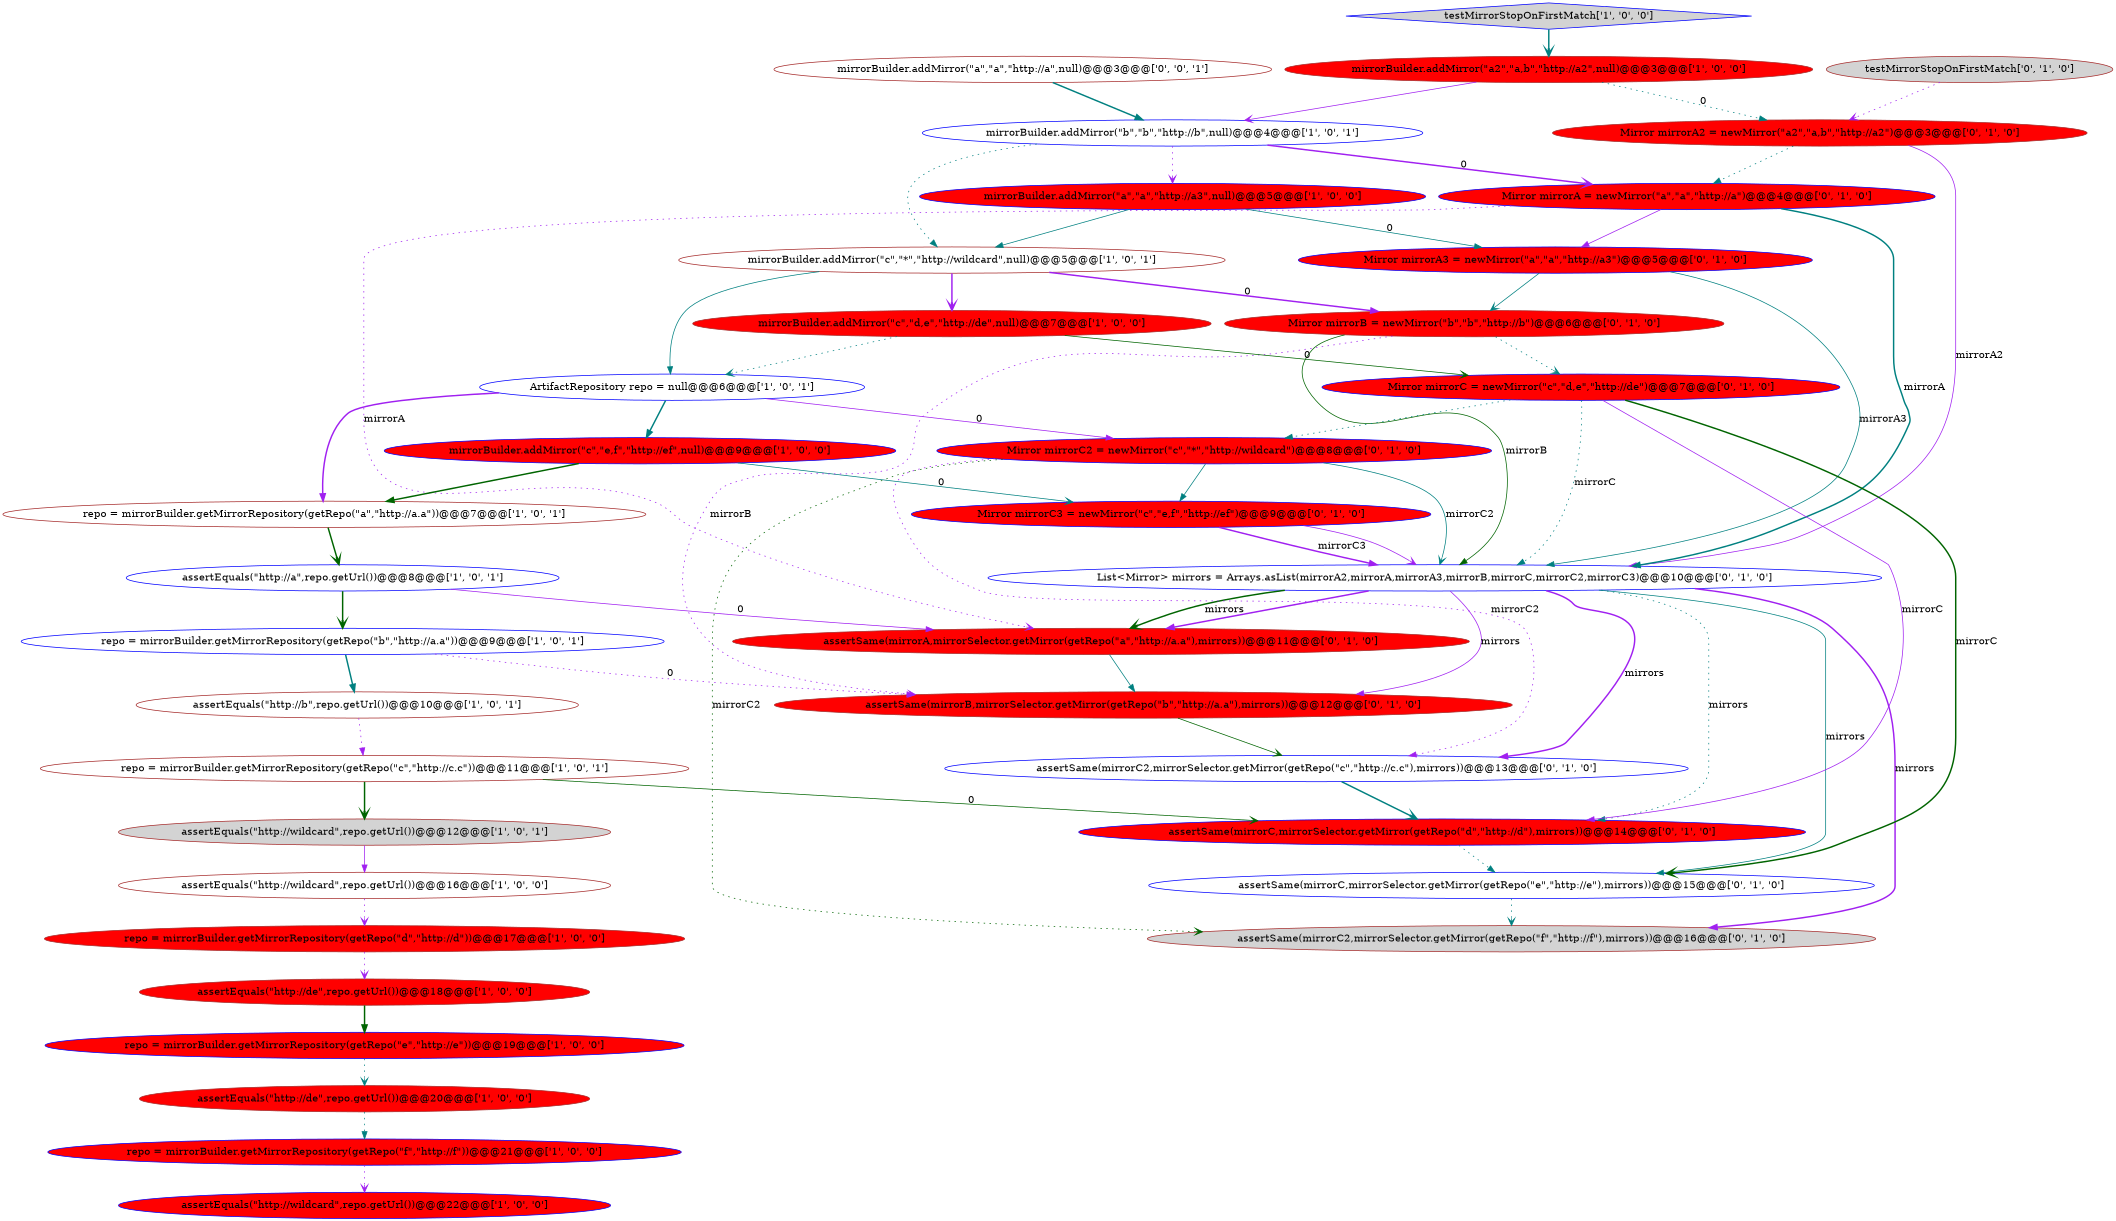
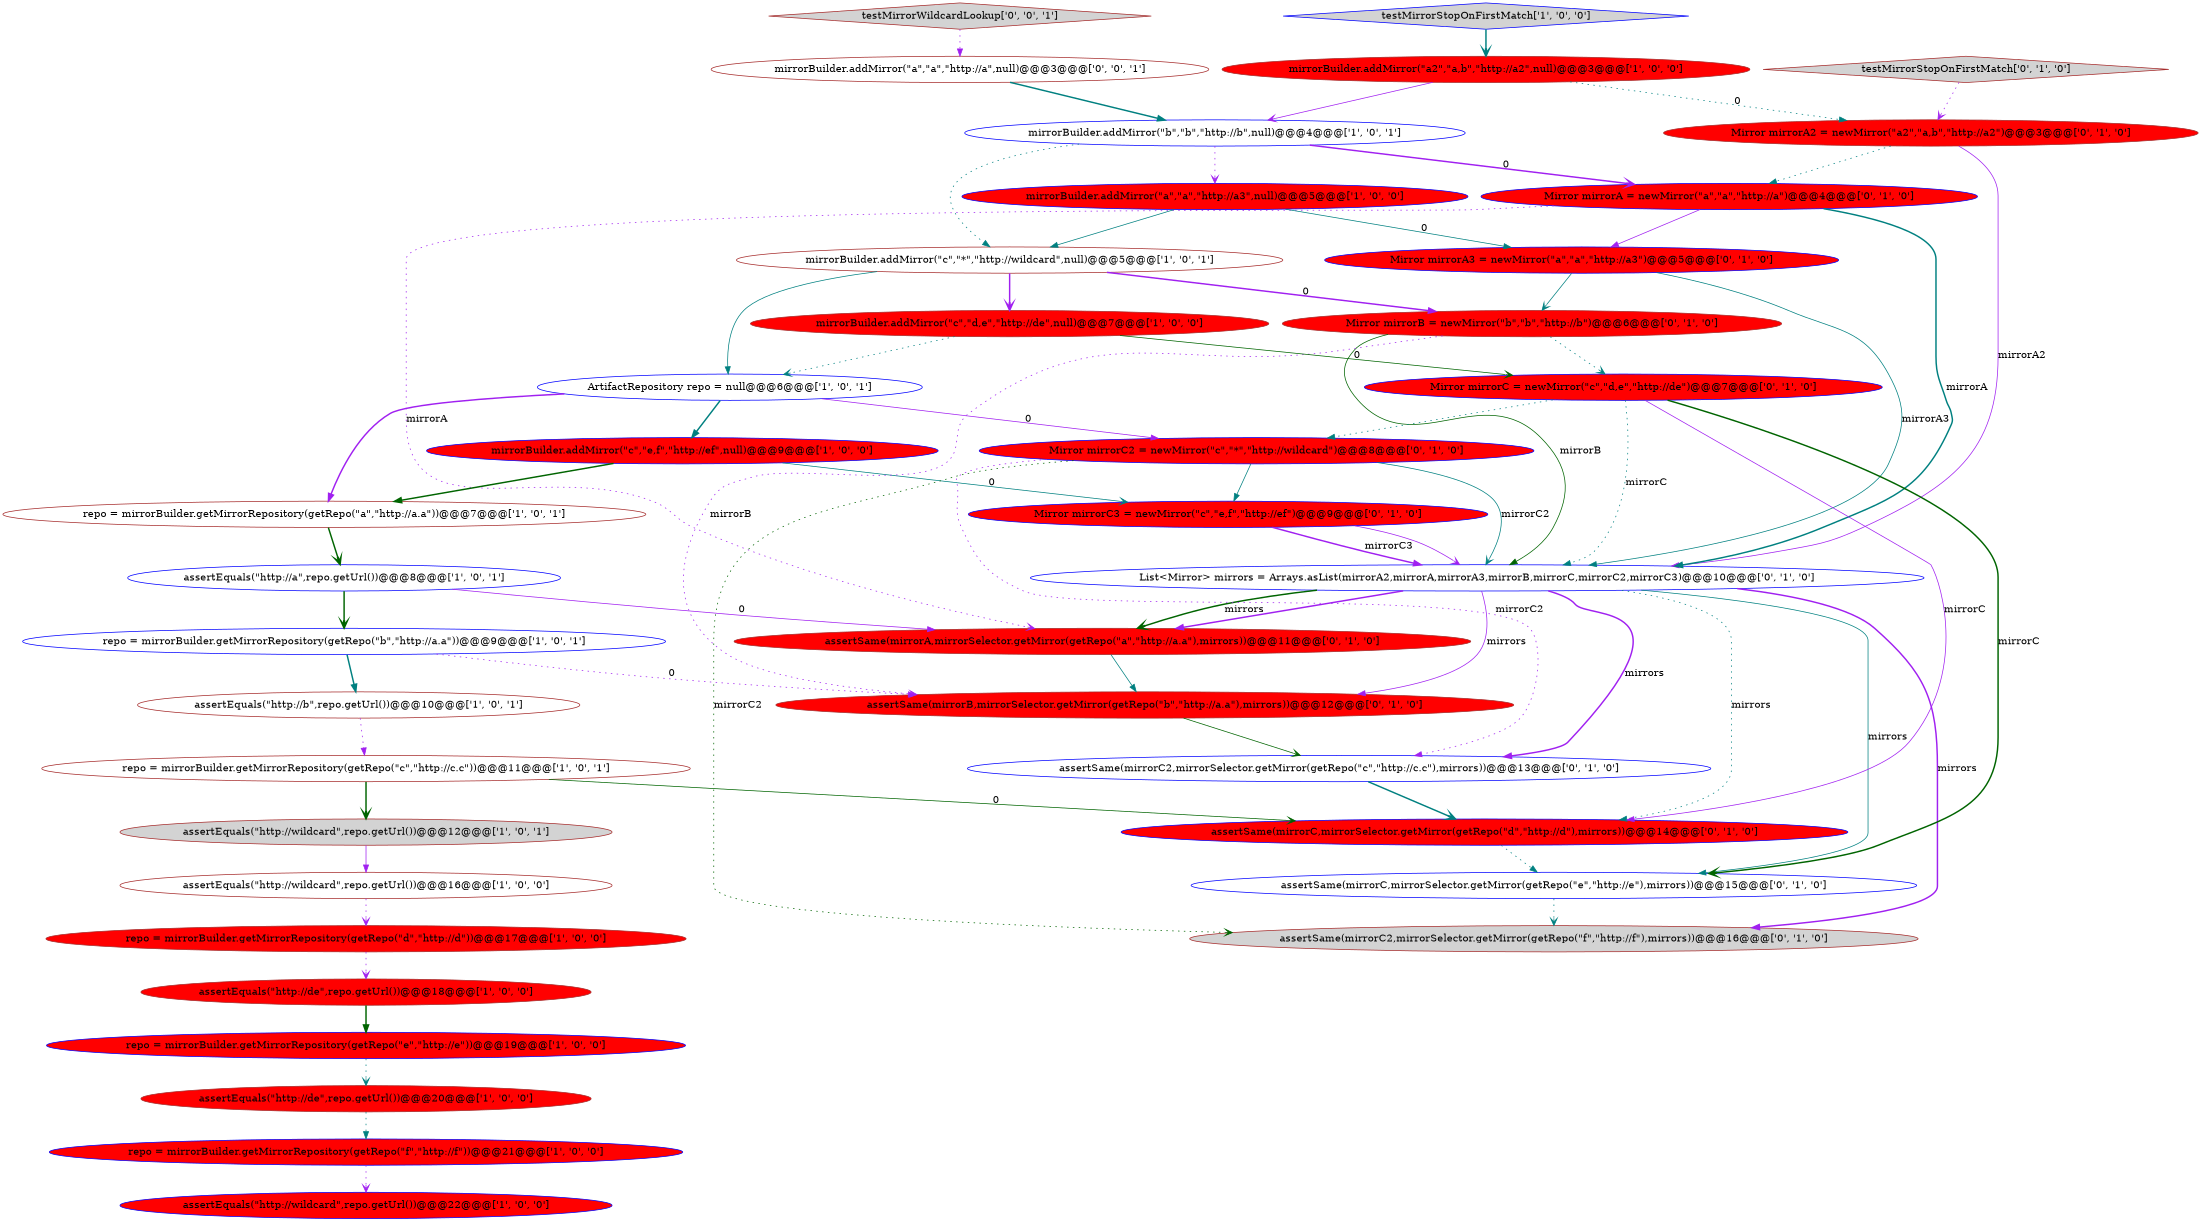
node "testMirrorWildcardLookup['0', '0', '1']": added
node "testMirrorStopOnFirstMatch['0', '1', '0']": shape ellipse -> diamond
